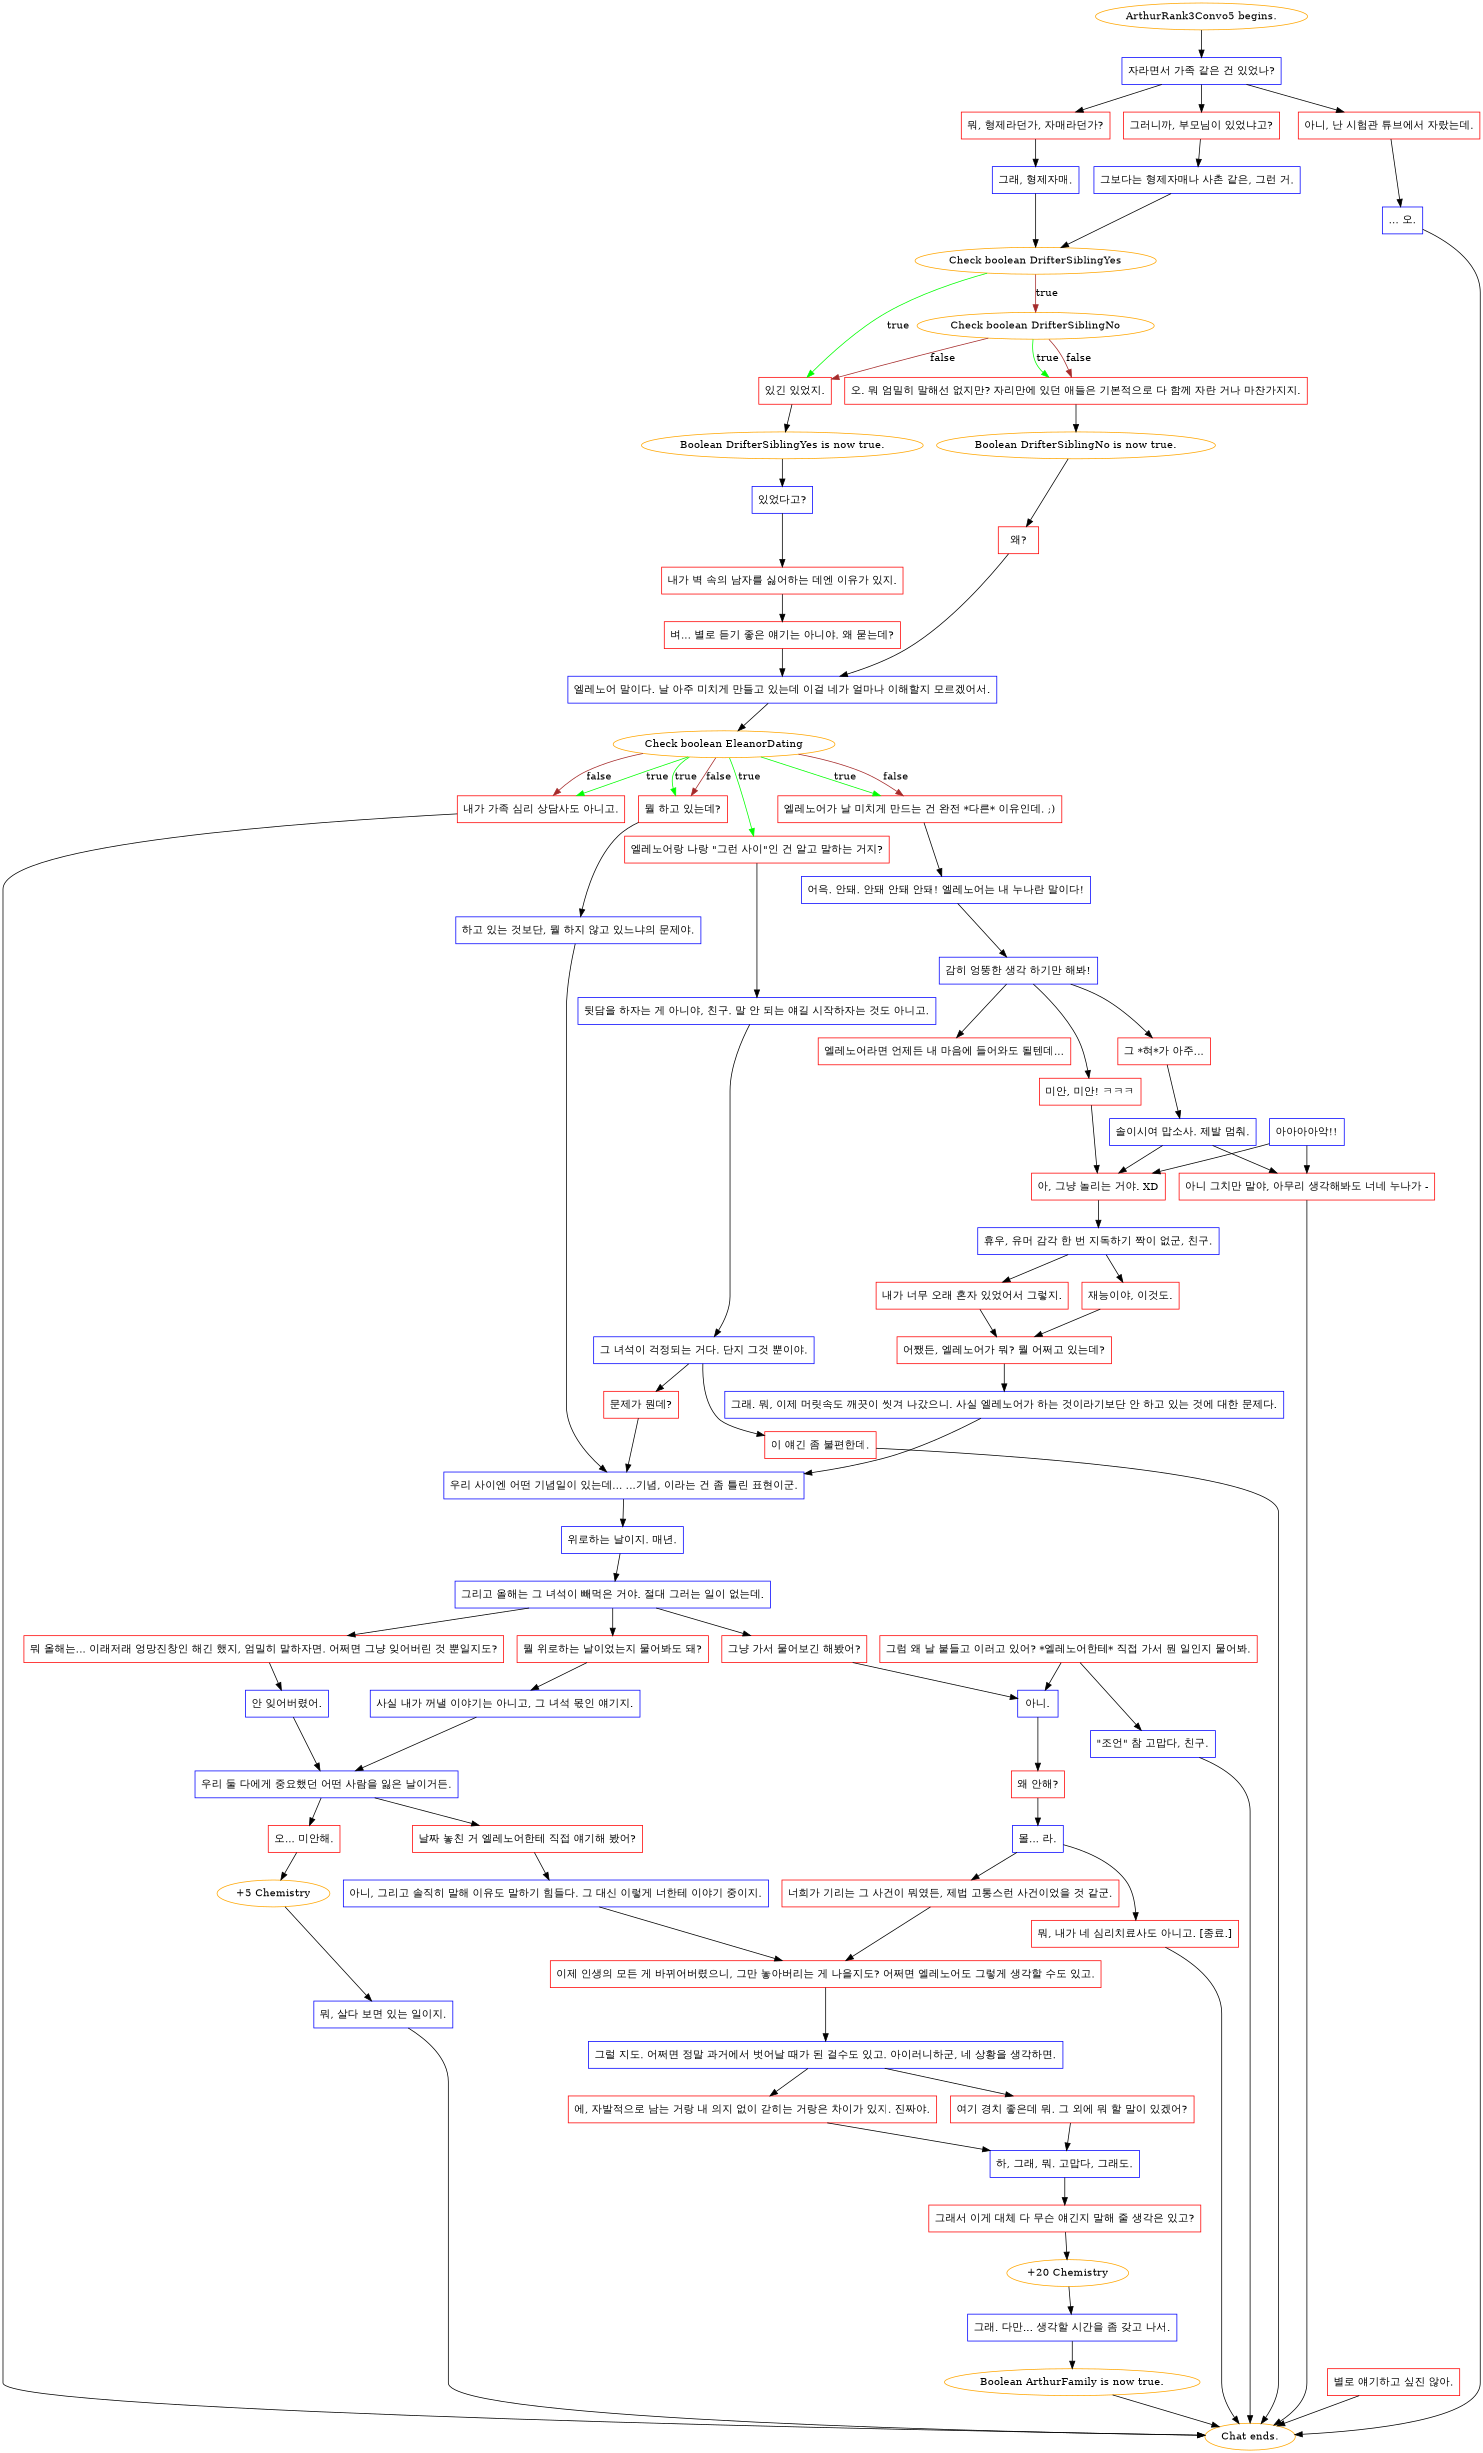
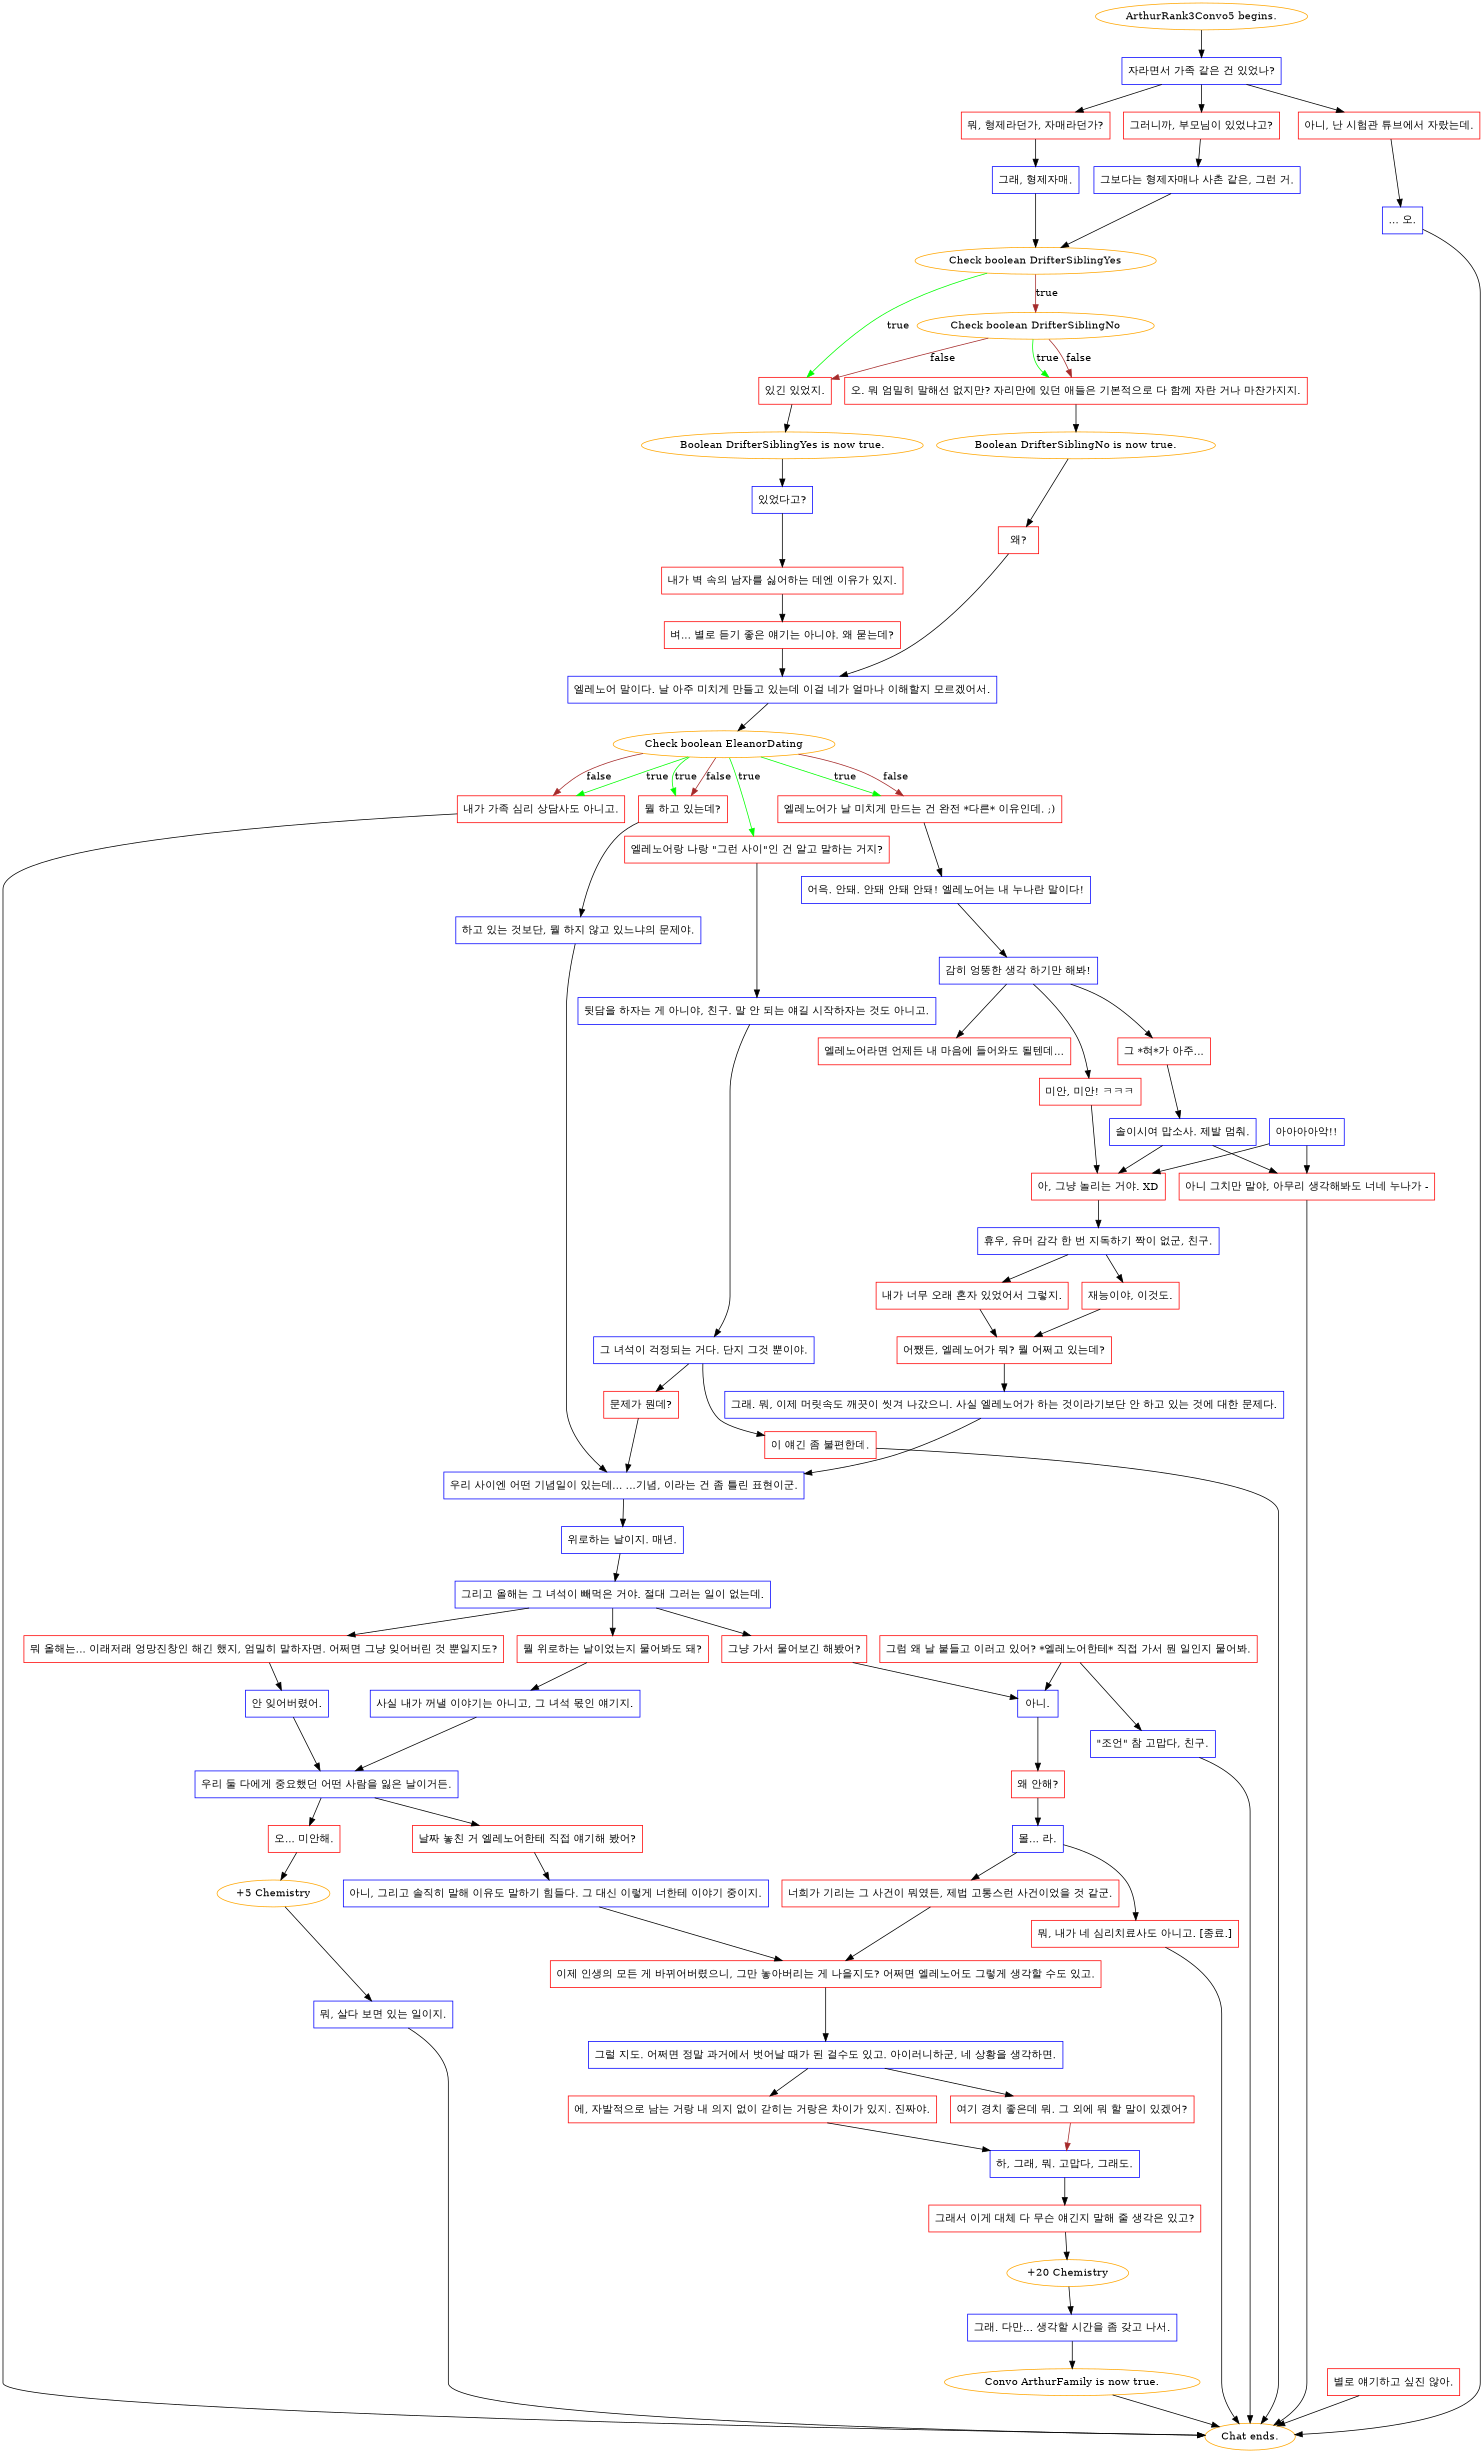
edge "여기 경치 좋은데 뭐. 그 외에 뭐 할 말이 있겠어?" -> "하, 그래, 뭐. 고맙다, 그래도.": color black -> brown
node "Boolean ArthurFamily is now true.": label "Boolean ArthurFamily is now true." -> "Convo ArthurFamily is now true."
